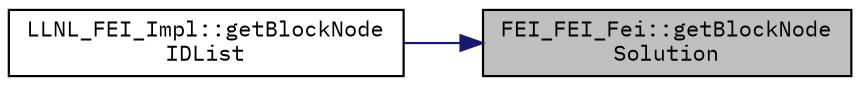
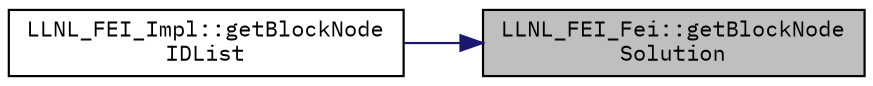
node "FEI_FEI_Fei::getBlockNode Solution": label "FEI_FEI_Fei::getBlockNode Solution" -> "LLNL_FEI_Fei::getBlockNode Solution"
